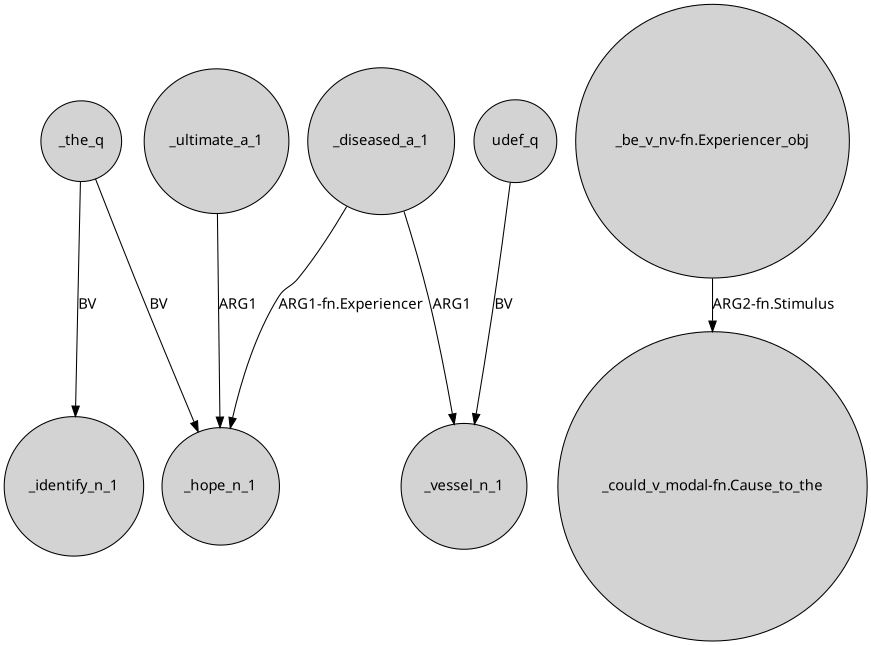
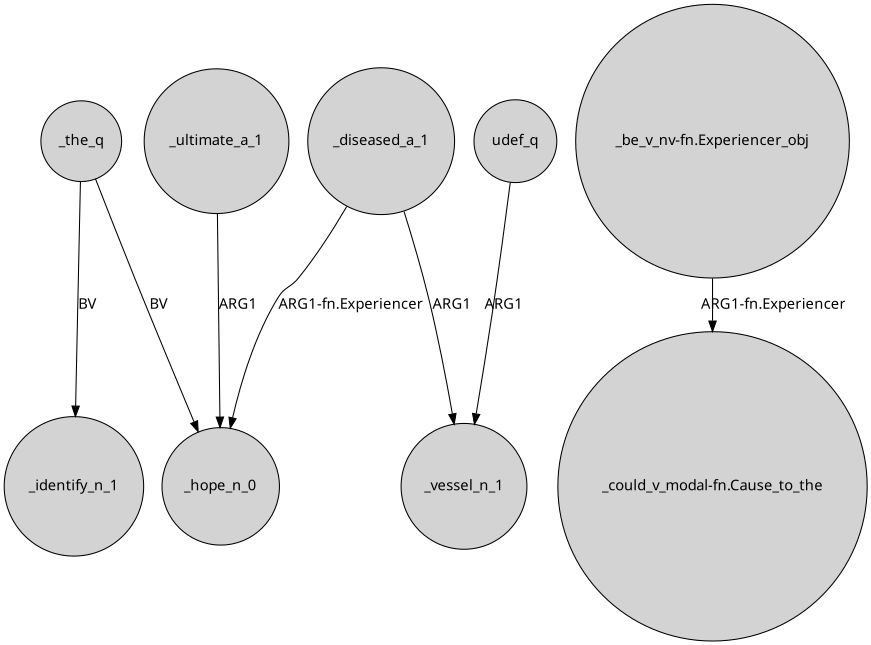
edge "udef_q" -> "_vessel_n_1": label "BV" -> "ARG1"
edge "_be_v_nv-fn.Experiencer_obj" -> "_could_v_modal-fn.Cause_to_the": label "ARG2-fn.Stimulus" -> "ARG1-fn.Experiencer"
node "_hope_n_1": label "_hope_n_1" -> "_hope_n_0"
